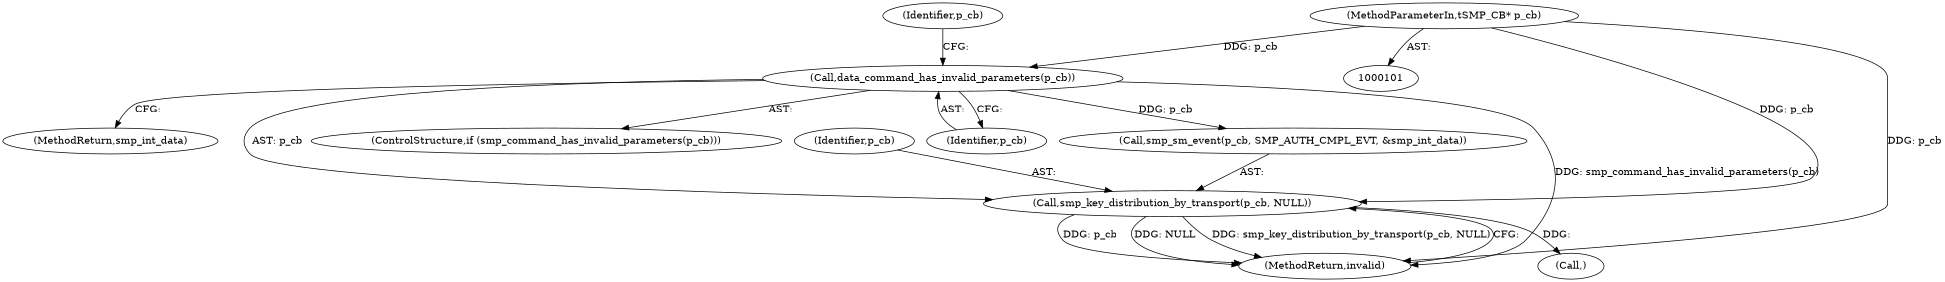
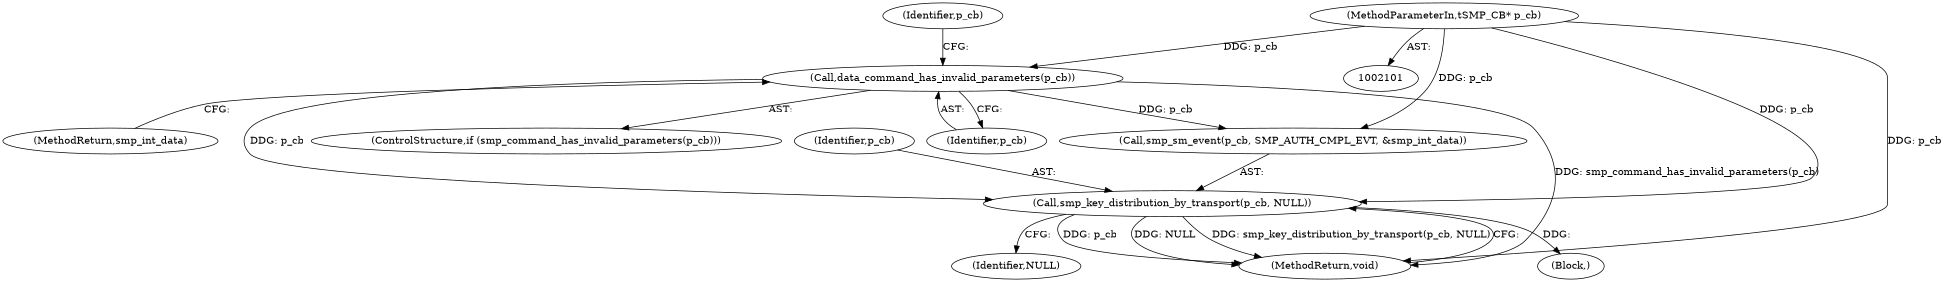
node "1000101": label "1000101" -> "1002101"
edge "(Call,data_command_has_invalid_parameters(p_cb))" -> "(MethodReturn,smp_int_data)": reversed
edge "(MethodParameterIn,tSMP_CB* p_cb)" -> "(Call,smp_sm_event(p_cb, SMP_AUTH_CMPL_EVT, &smp_int_data))": added, label "DDG: p_cb"
edge "(Call,data_command_has_invalid_parameters(p_cb))" -> "(Call,smp_key_distribution_by_transport(p_cb, NULL))": label "AST: p_cb" -> "DDG: p_cb"
node "(Identifier,NULL)": added
node "(MethodReturn,invalid)": label "(MethodReturn,invalid)" -> "(MethodReturn,void)"
node "(Call,)": label "(Call,)" -> "(Block,)"
